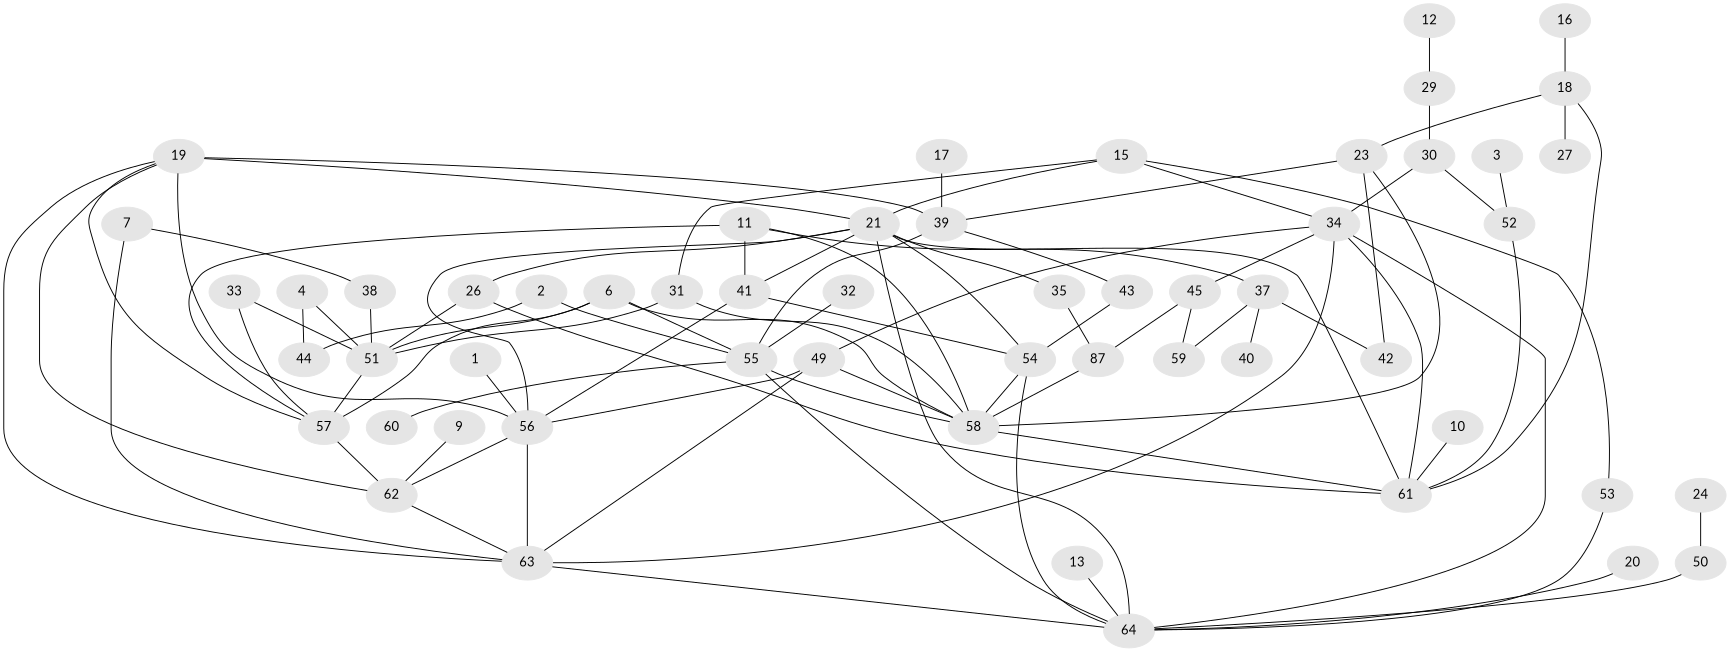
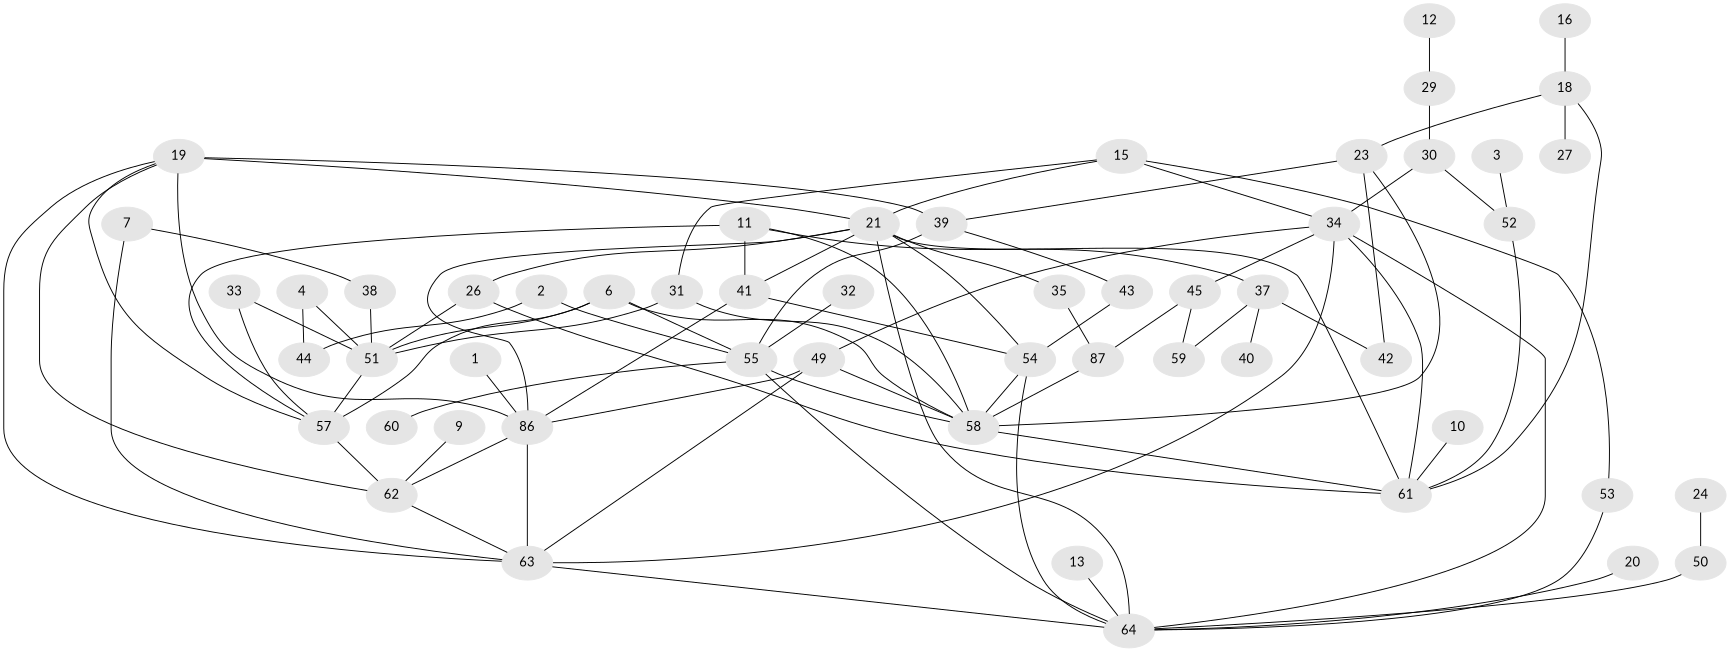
node "17": removed
node "56": label "56" -> "86"
